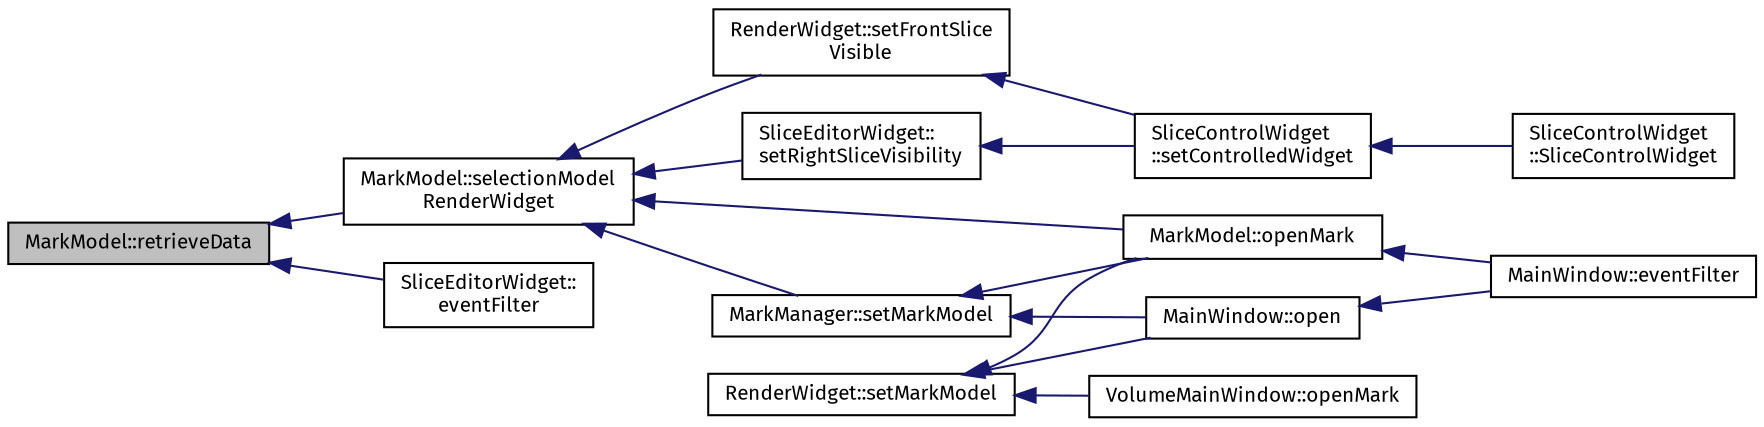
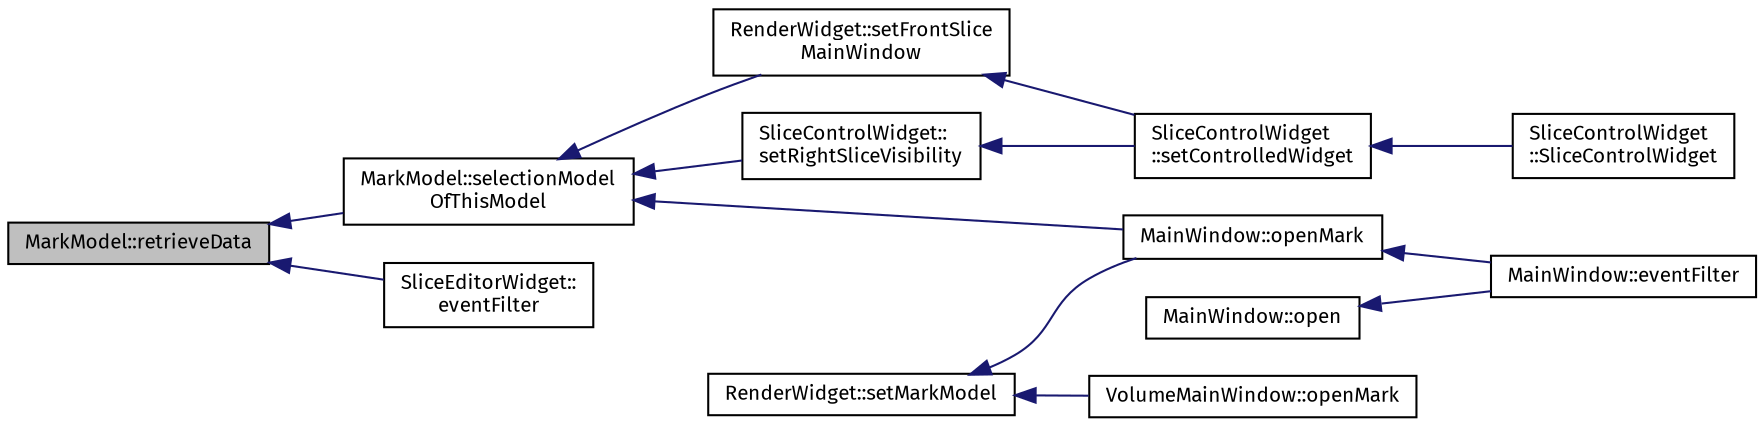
node "RenderWidget::setFrontSlice Visible": label "RenderWidget::setFrontSlice Visible" -> "RenderWidget::setFrontSlice MainWindow"
node "SliceEditorWidget:: setRightSliceVisibility": label "SliceEditorWidget:: setRightSliceVisibility" -> "SliceControlWidget:: setRightSliceVisibility"
node "MarkModel::selectionModel RenderWidget": label "MarkModel::selectionModel RenderWidget" -> "MarkModel::selectionModel OfThisModel"
node "MarkModel::openMark": label "MarkModel::openMark" -> "MainWindow::openMark"
node "MarkManager::setMarkModel": removed
edge "MainWindow::open" -> "RenderWidget::setMarkModel": removed
